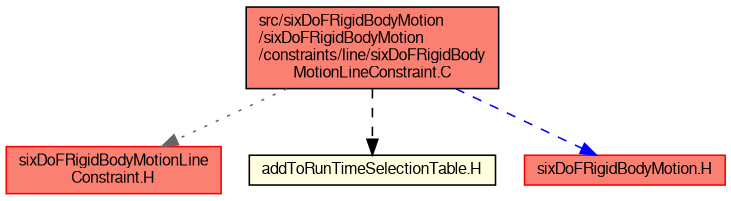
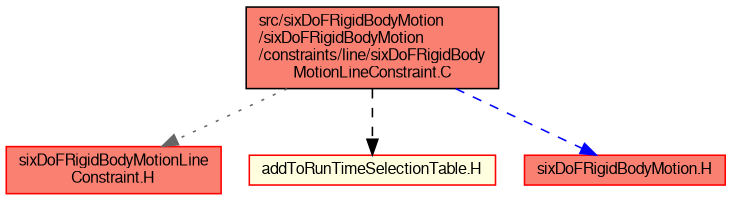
node "addToRunTimeSelectionTable.H": color black -> red
